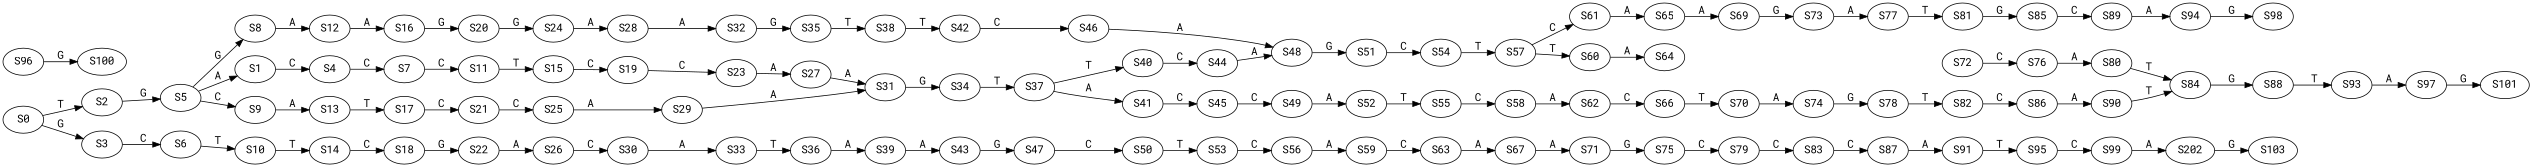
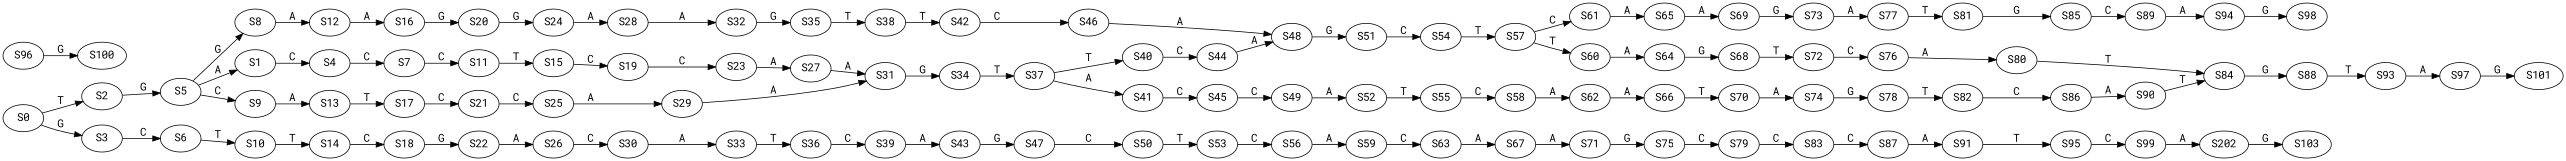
node "S68": added
edge "S62" -> "S66": label "C" -> "A"
edge "S36" -> "S39": label "A" -> "C"
